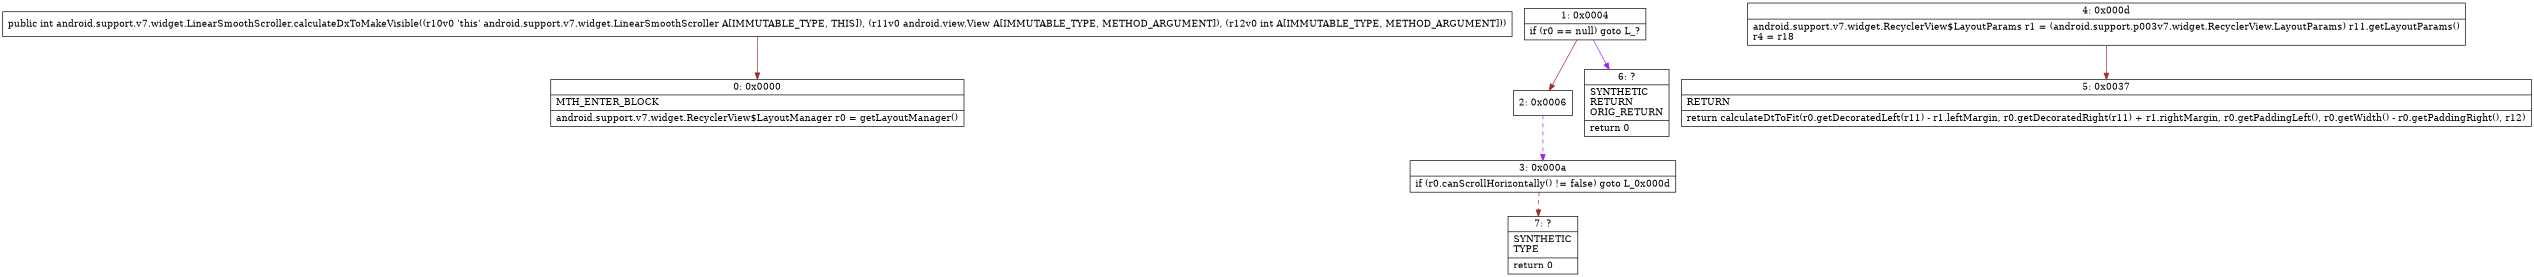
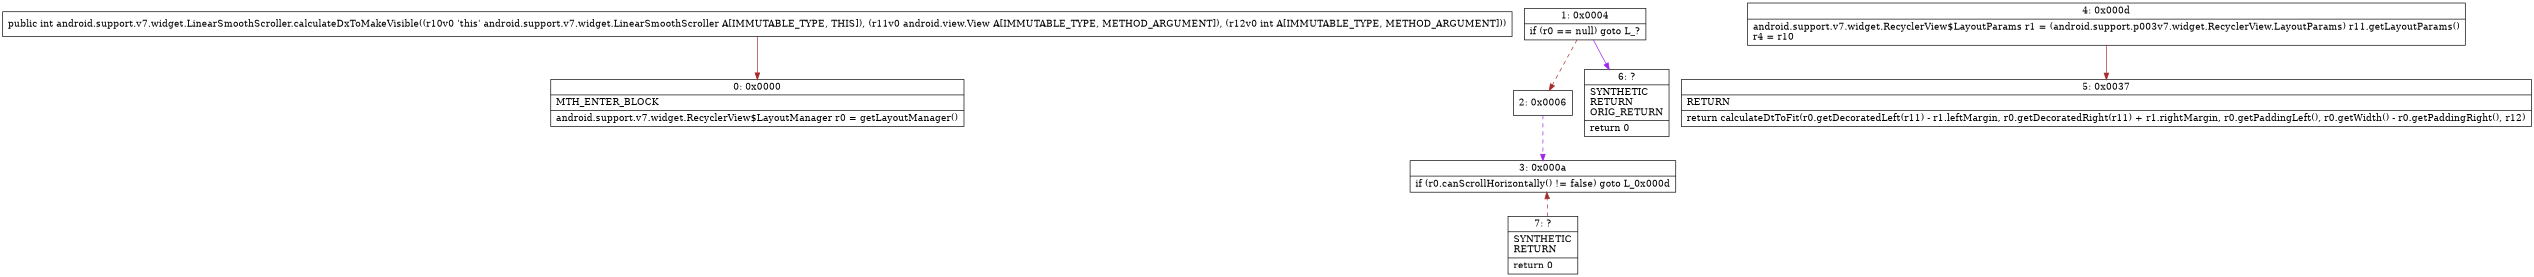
node "4: 0x000d": text "r4 = r18" -> "r4 = r10"
edge "1: 0x0004" -> "2: 0x0006": style solid -> dashed
edge "3: 0x000a" -> "7: ?": reversed
node "7: ?": text "TYPE" -> "RETURN"
